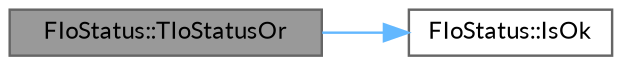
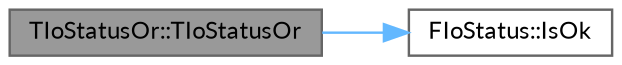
node "FIoStatus::TIoStatusOr": label "FIoStatus::TIoStatusOr" -> "TIoStatusOr::TIoStatusOr"
